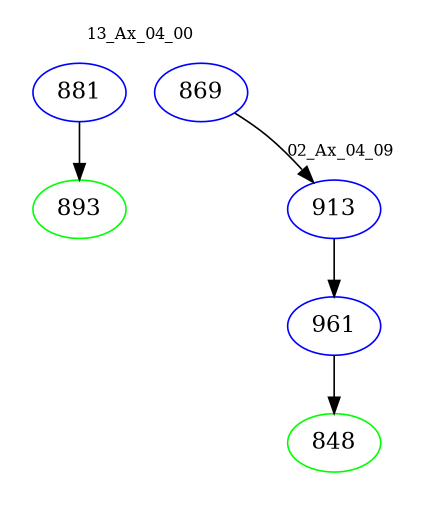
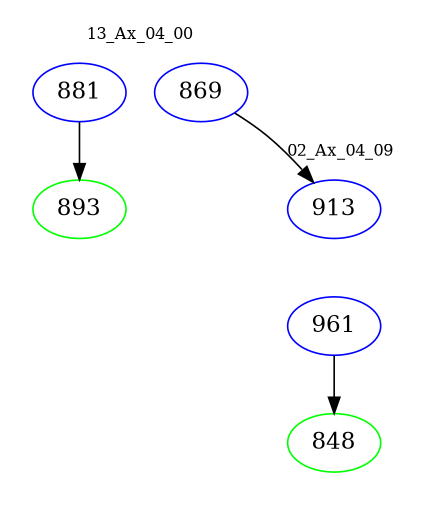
edge "913" -> "961": removed
